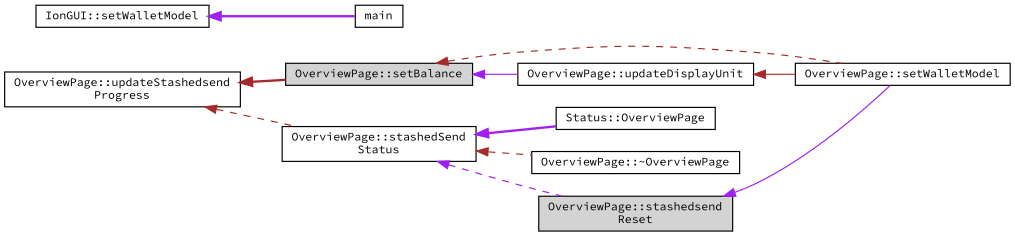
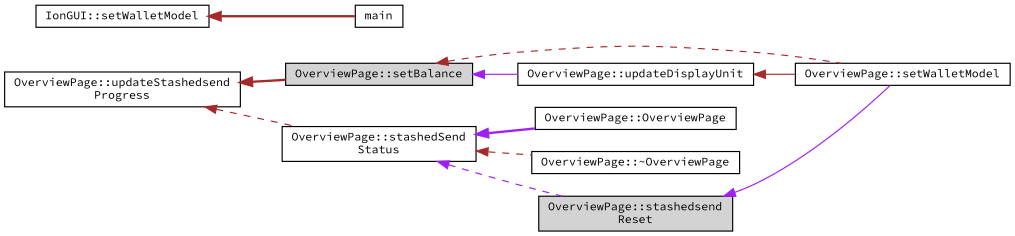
edge "main" -> "IonGUI::setWalletModel": color purple -> brown
node "Status::OverviewPage": label "Status::OverviewPage" -> "OverviewPage::OverviewPage"
